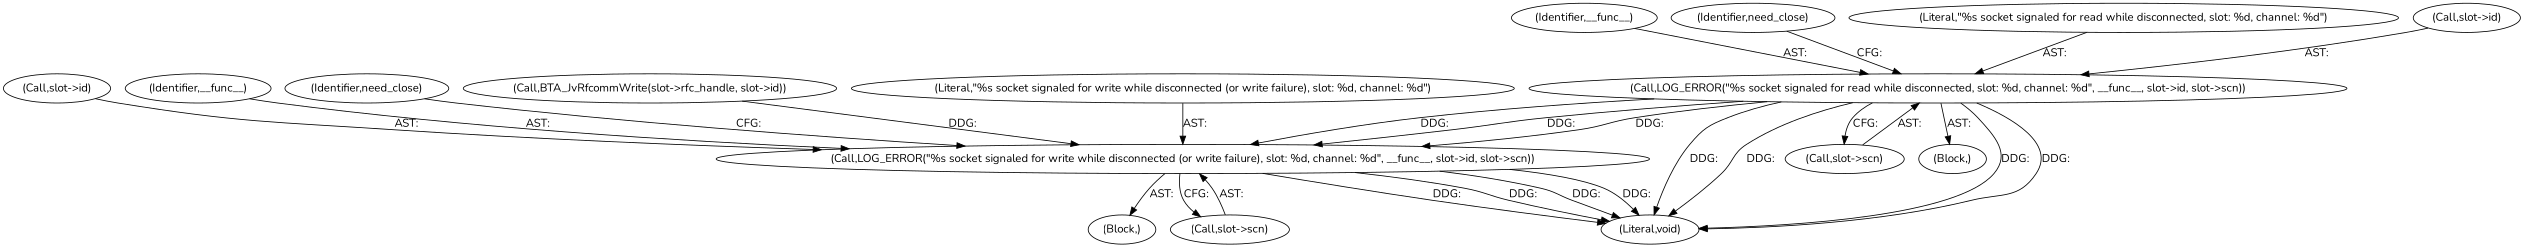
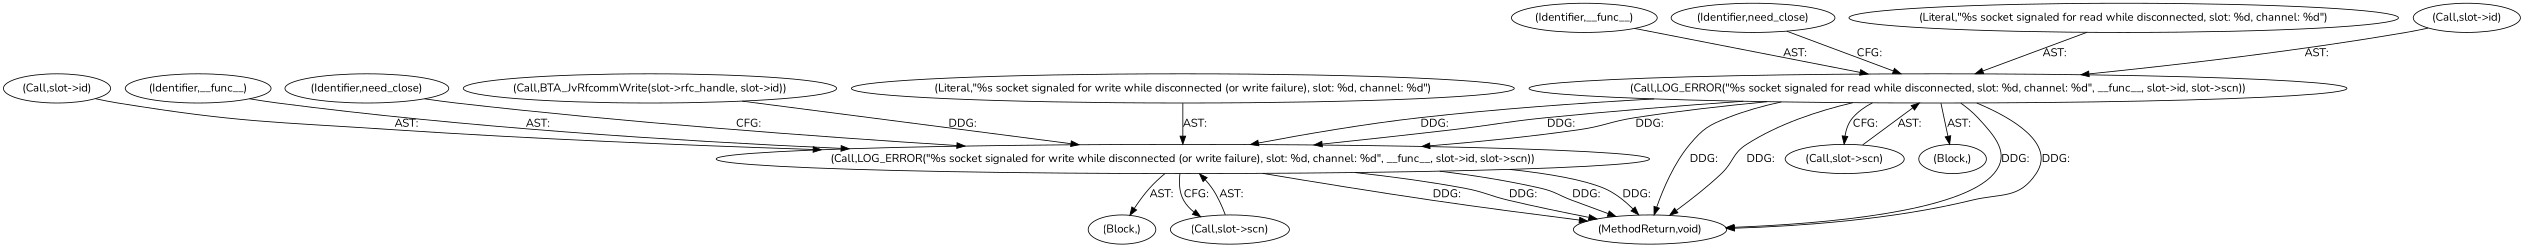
node "(Literal,void)": label "(Literal,void)" -> "(MethodReturn,void)"
